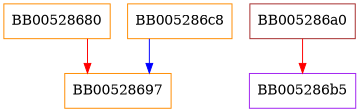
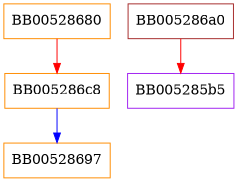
edge "BB00528680" -> "BB00528697": now "BB00528680" -> "BB005286c8"
node "BB005286b5": label "BB005286b5" -> "BB005285b5"
